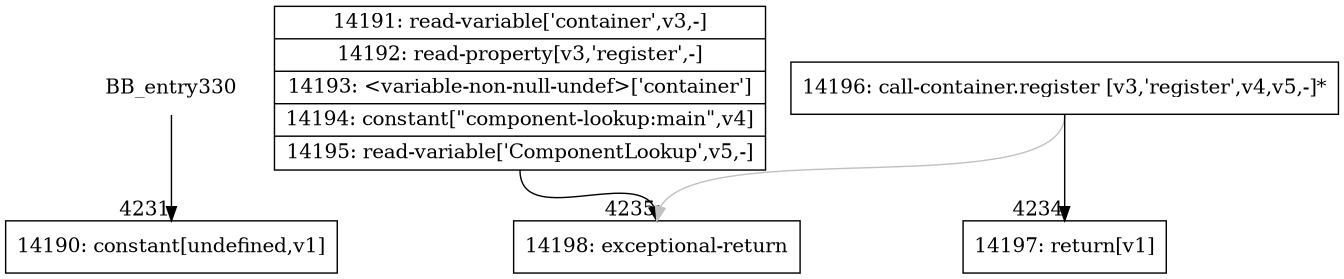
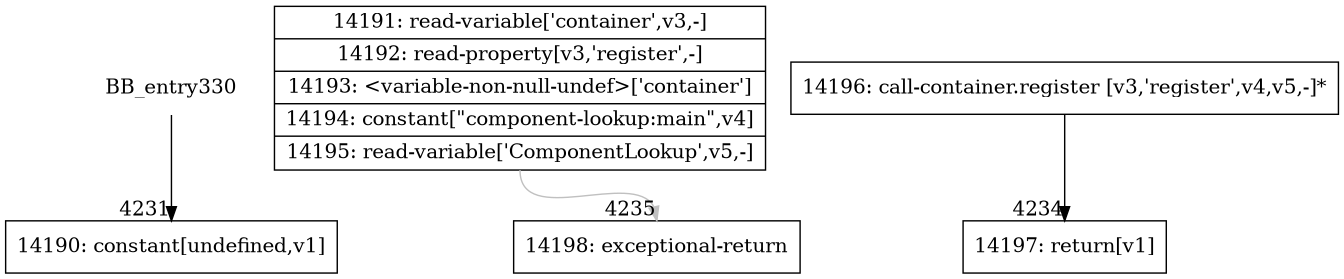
edge "14196: call-container.register [v3,'register',v4,v5,-]*" -> "14198: exceptional-return": removed
edge "14191: read-variable['container',v3,-]" -> "14198: exceptional-return": color black -> gray
